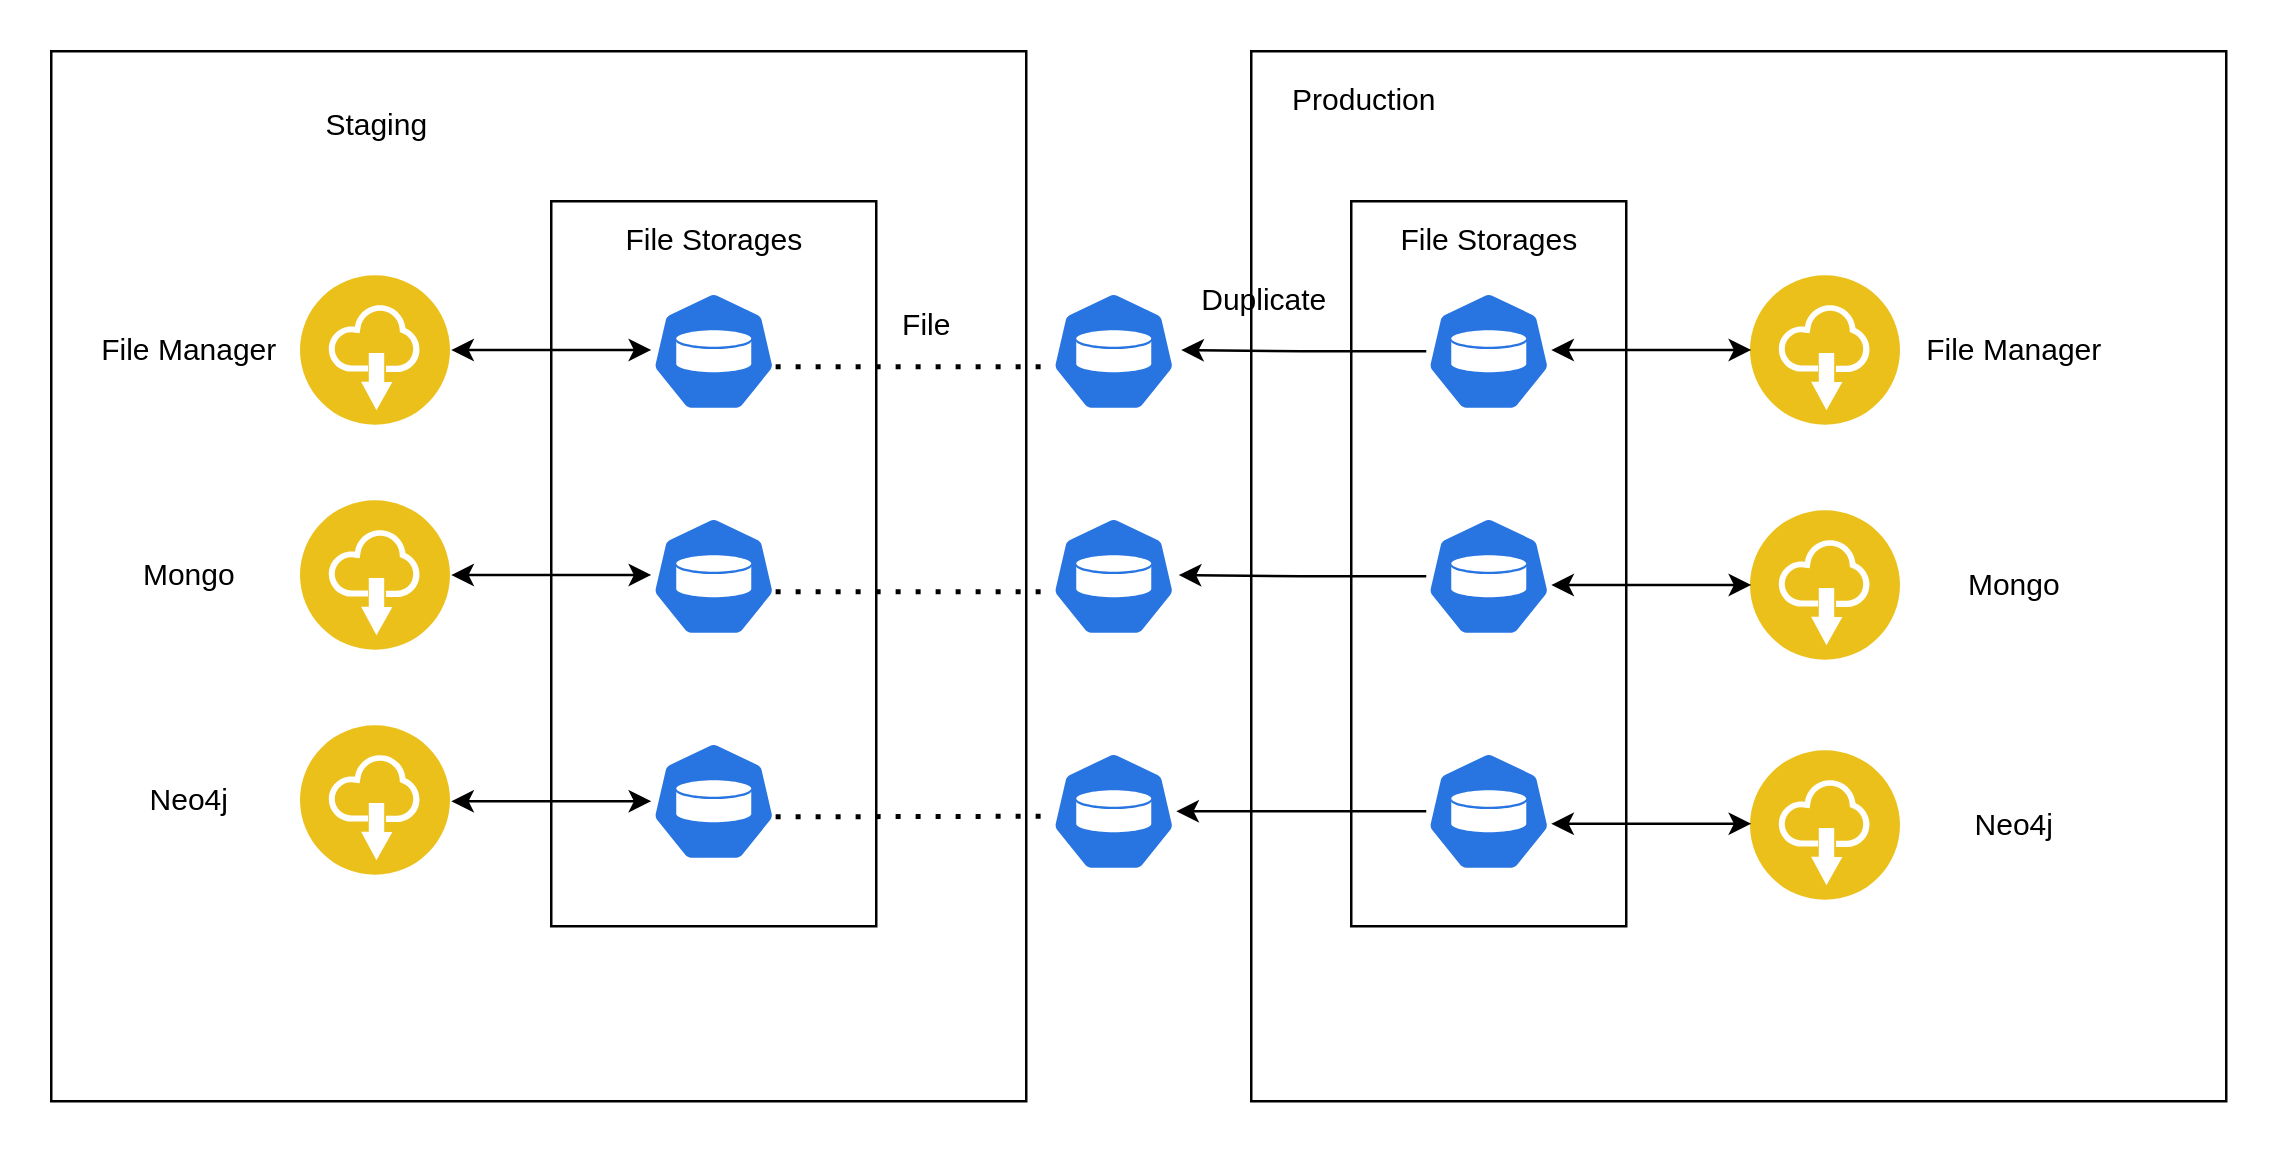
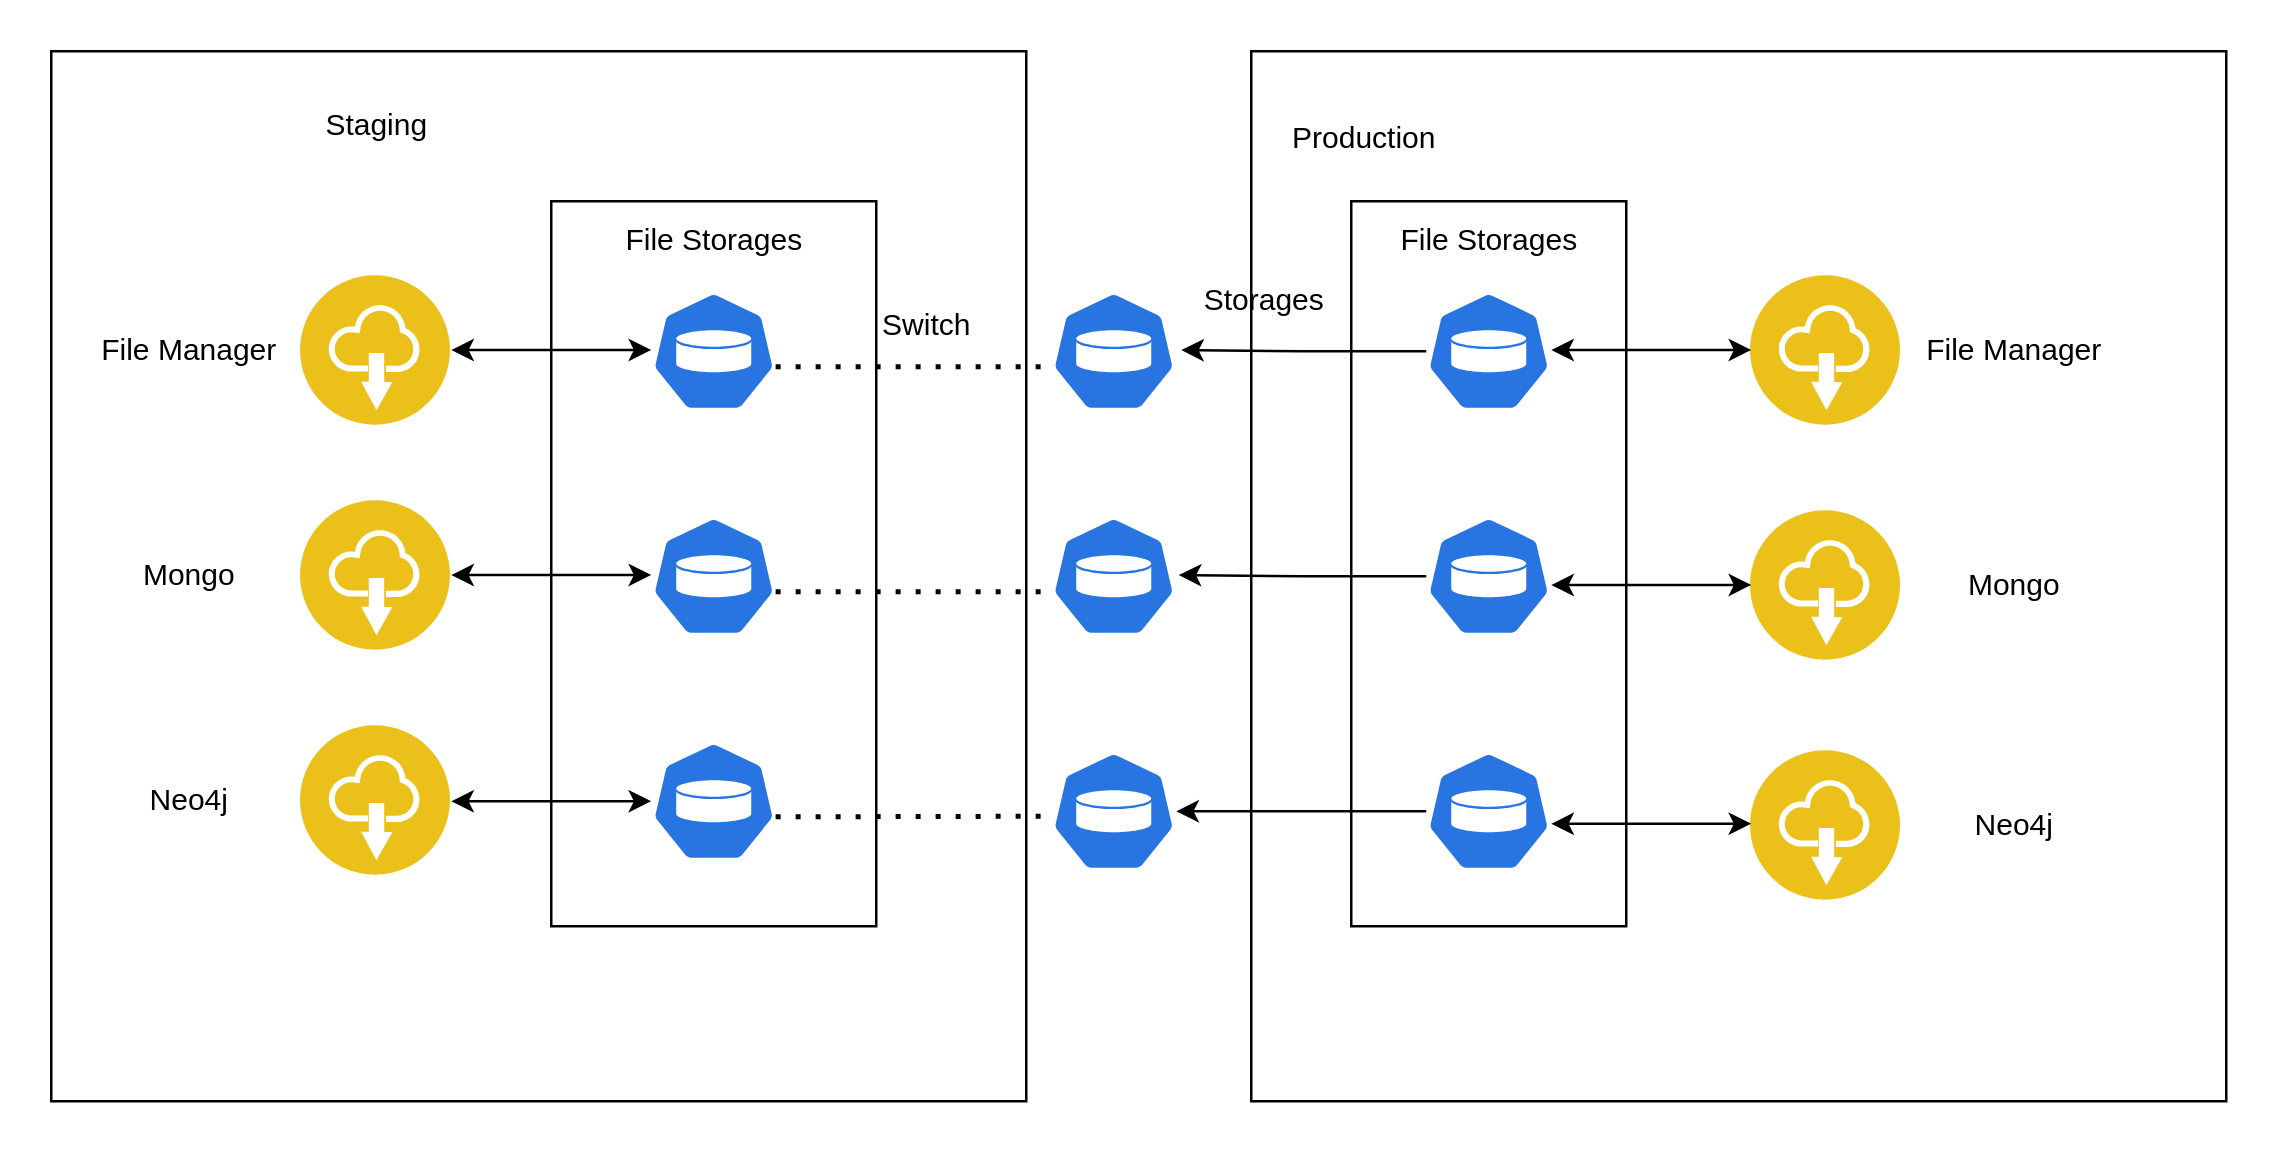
node "Production": moved (1364, 101) -> (1364, 139)
node "Duplicate": label "Duplicate" -> "Storages"
node "File": label "File" -> "Switch"
